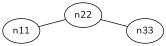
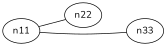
edge "n22" -- "n33": now "n11" -- "n33"
